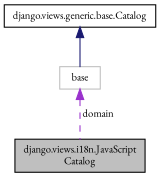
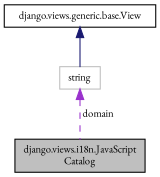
node "django.views.generic.base.Catalog": label "django.views.generic.base.Catalog" -> "django.views.generic.base.View"
node "base": label "base" -> "string"
